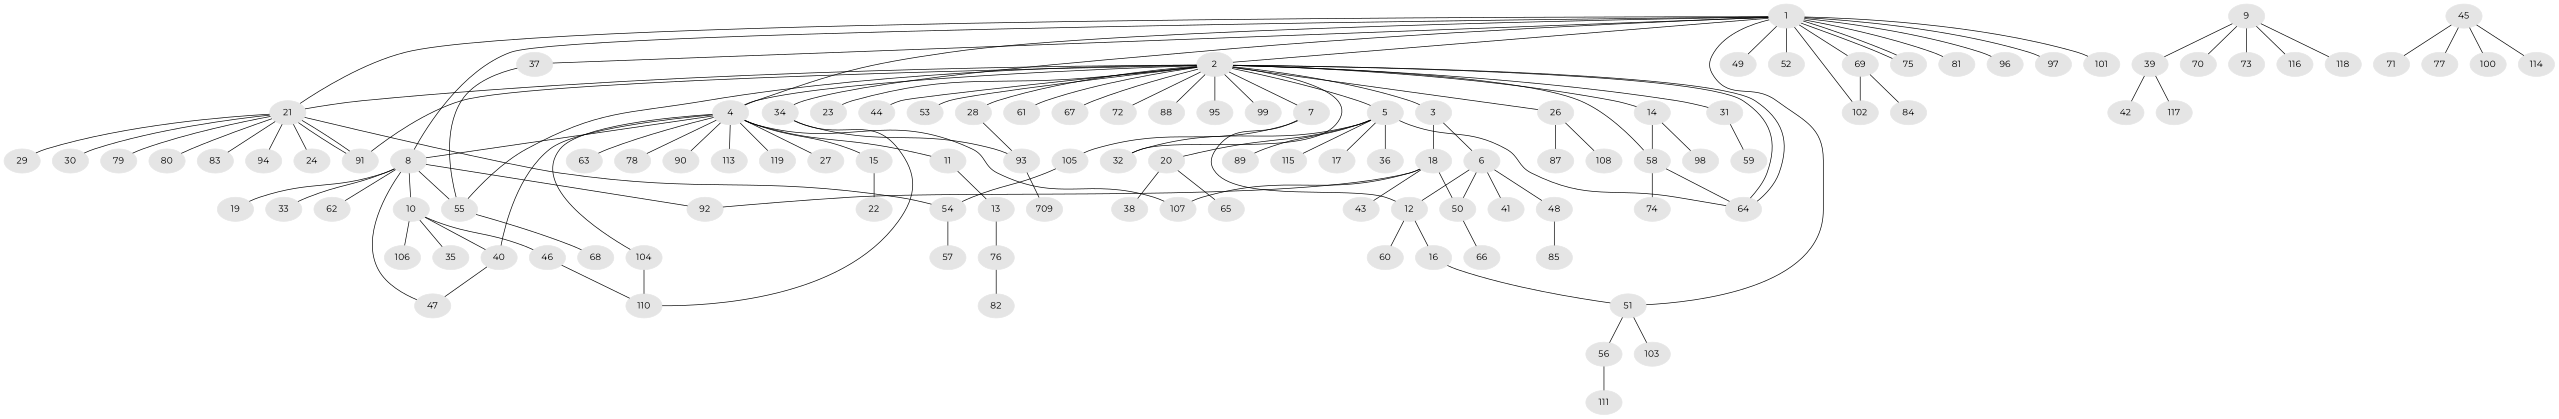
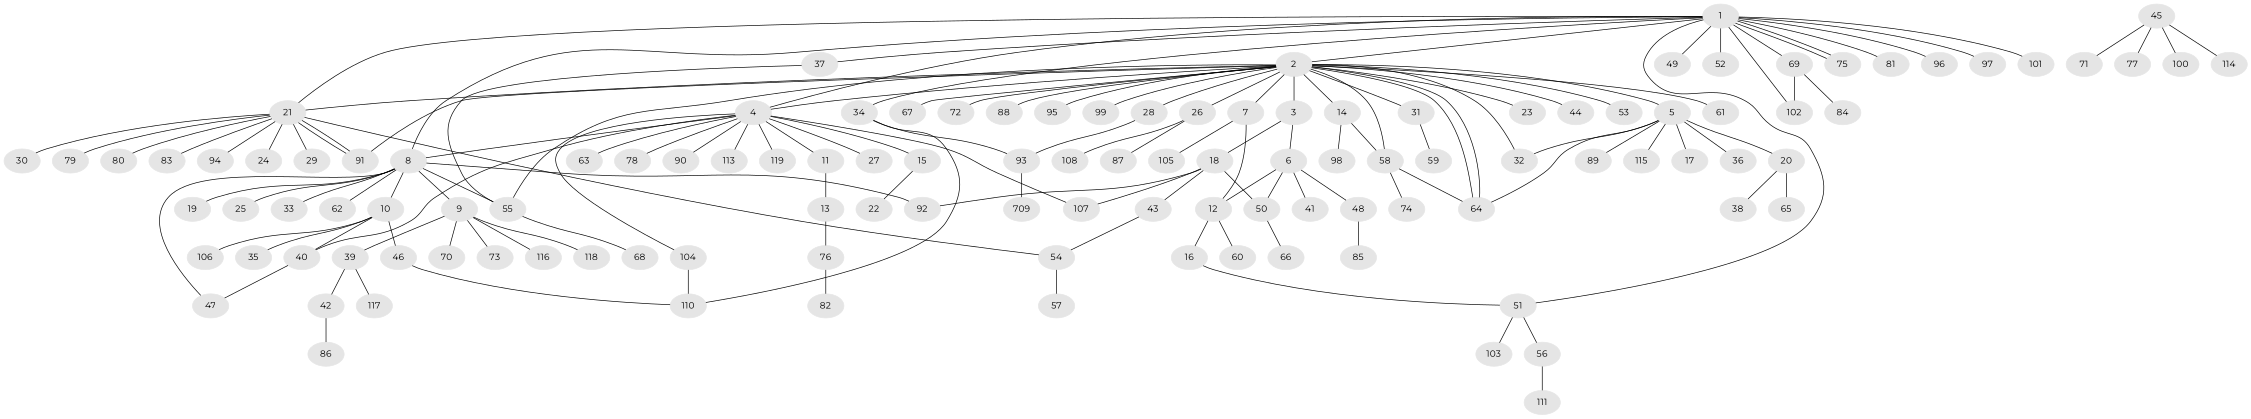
edge "8" -- "9": added
edge "105" -- "54": now "43" -- "54"
node "25": added
node "86": added
